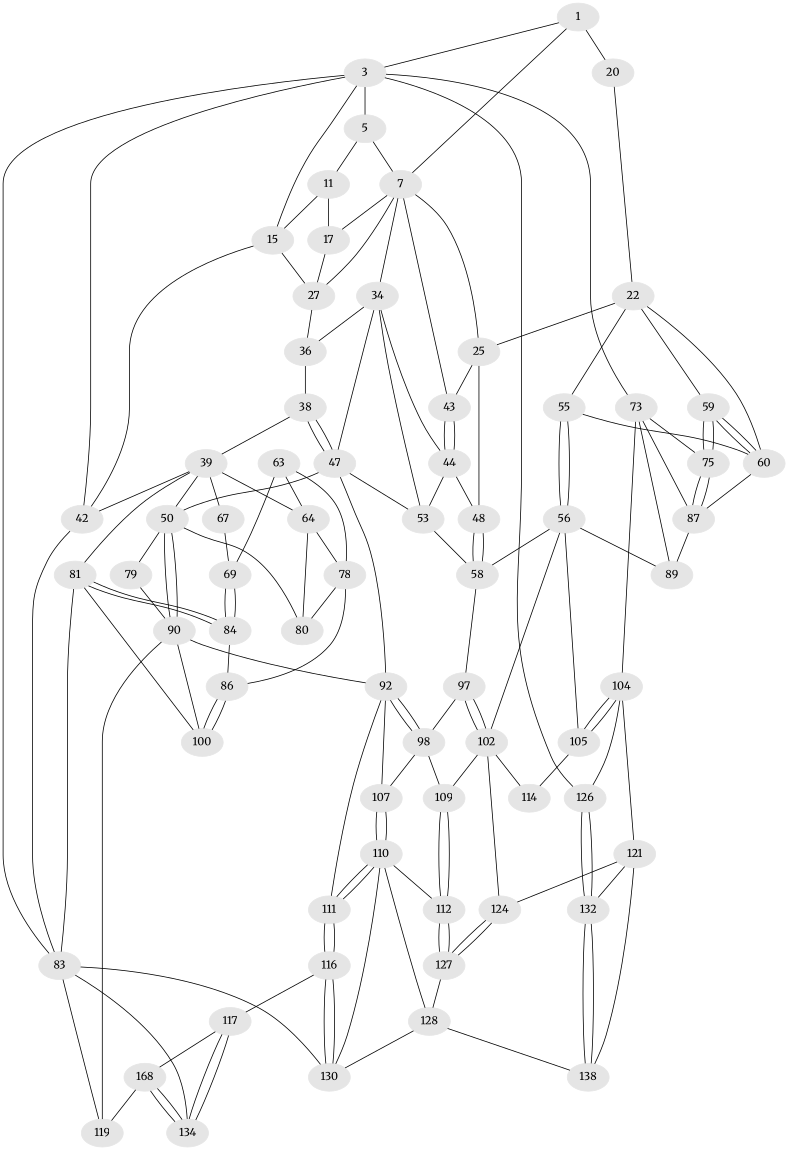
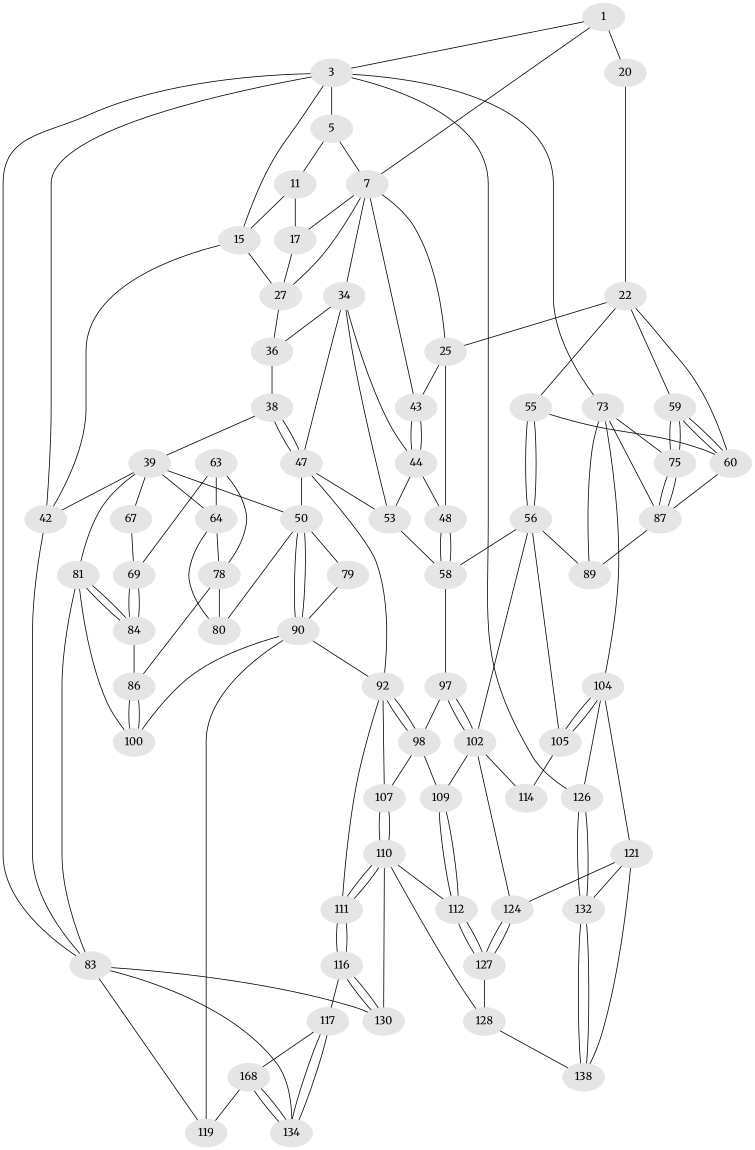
edge "128" -- "130": removed
